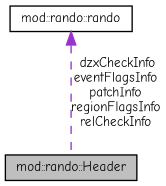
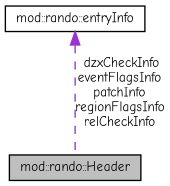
node "mod::rando::rando": label "mod::rando::rando" -> "mod::rando::entryInfo"
